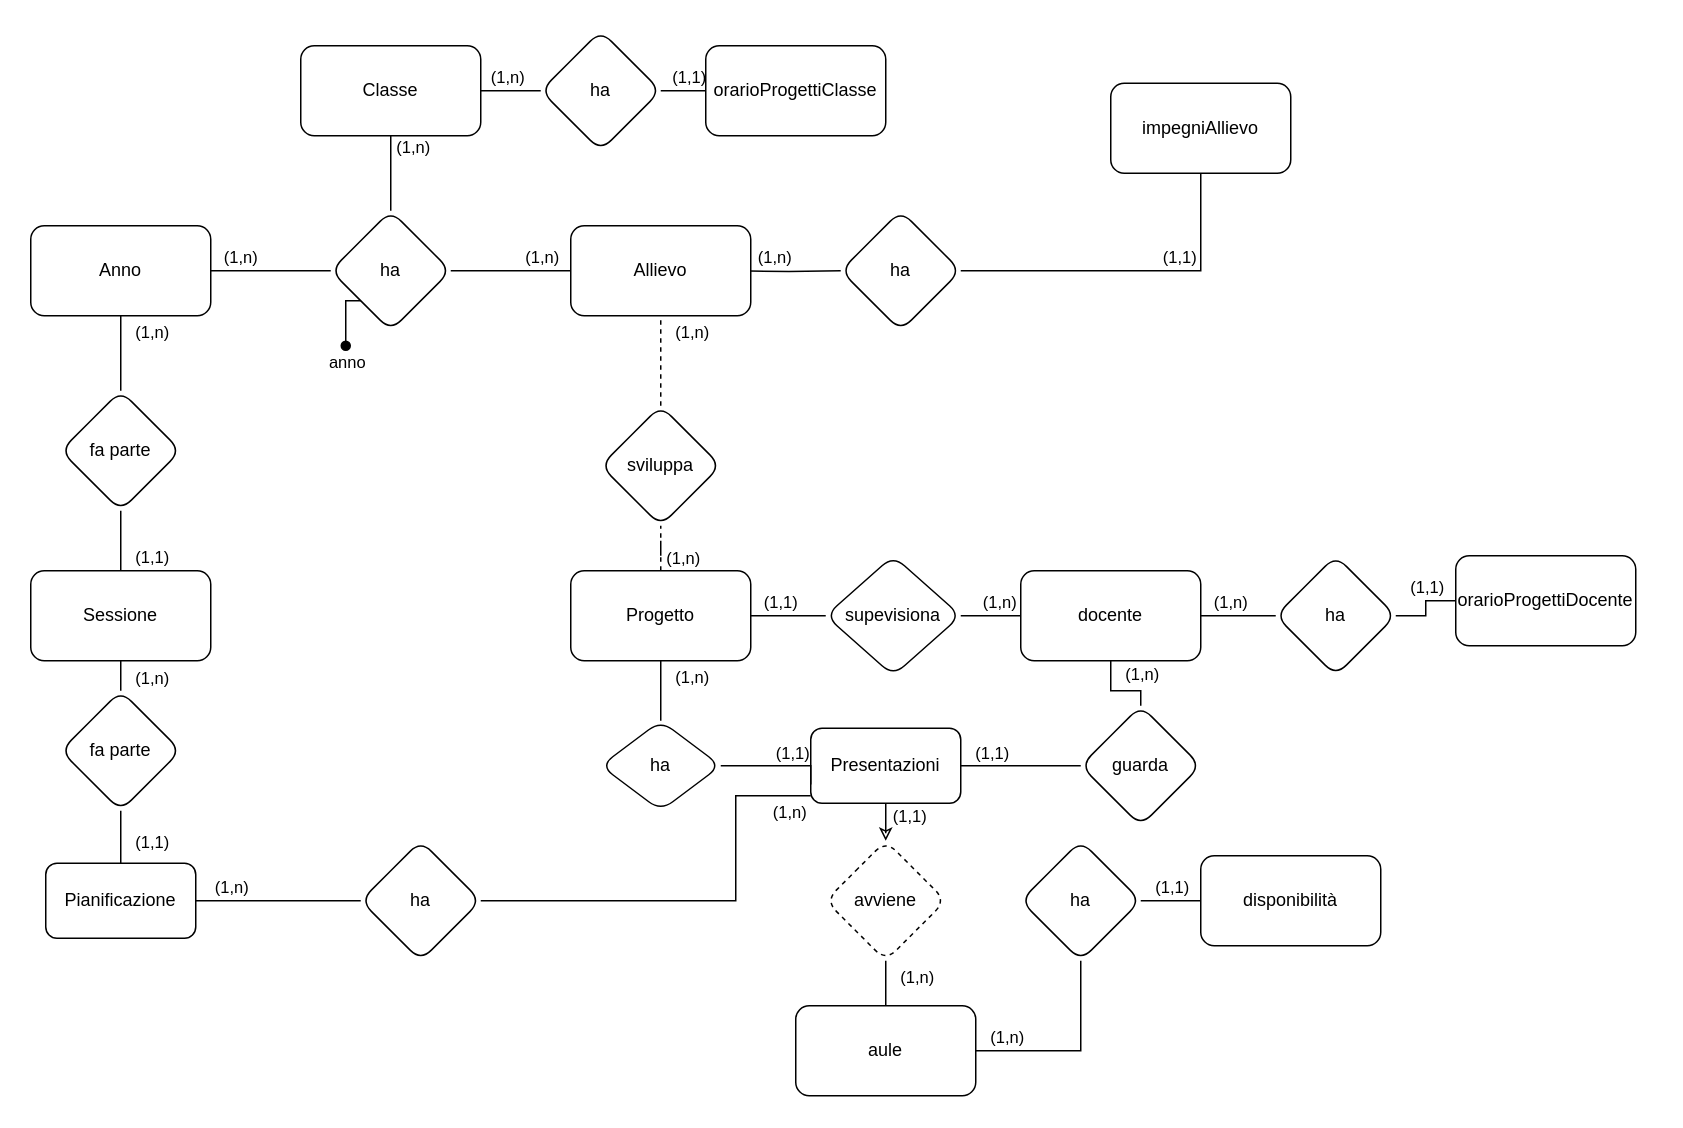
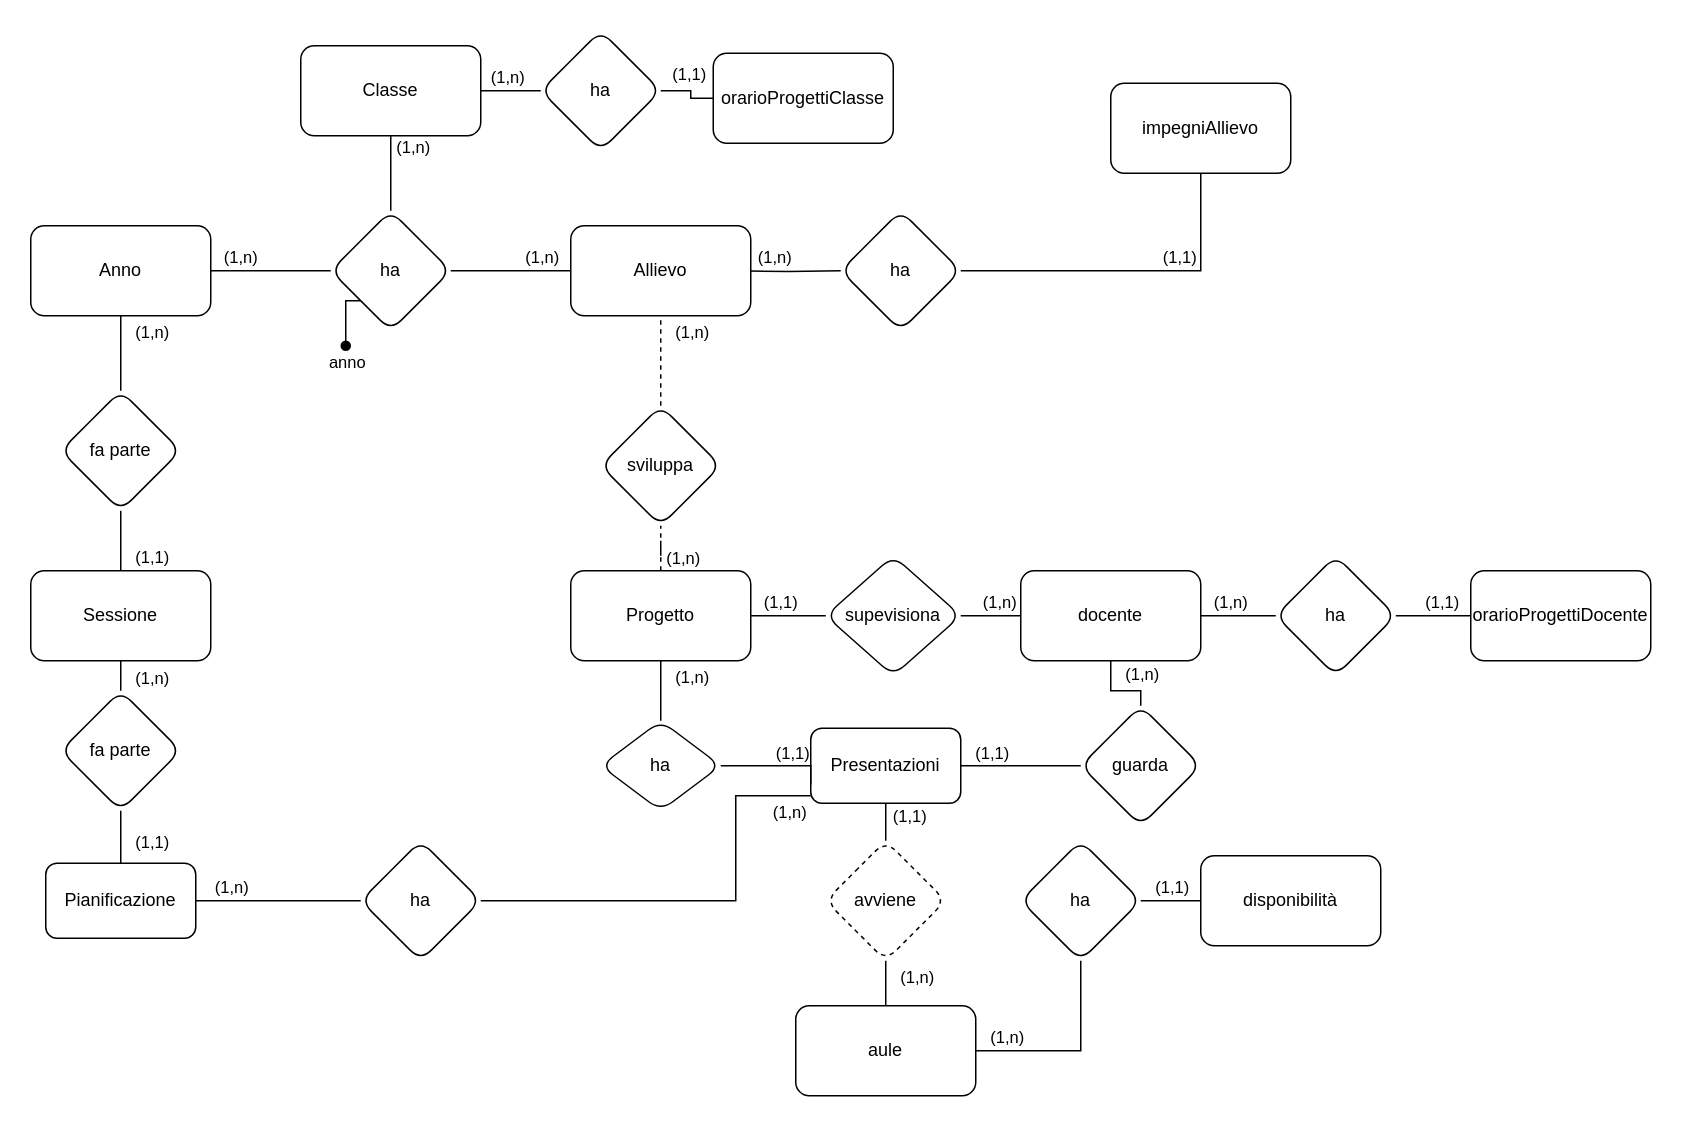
node "orarioProgettiClasse": moved (796, 91) -> (803, 98)
node "orarioProgettiDocente": moved (1546, 601) -> (1561, 616)
edge "Presentazioni" -> "avviene": arrowhead classic -> none
